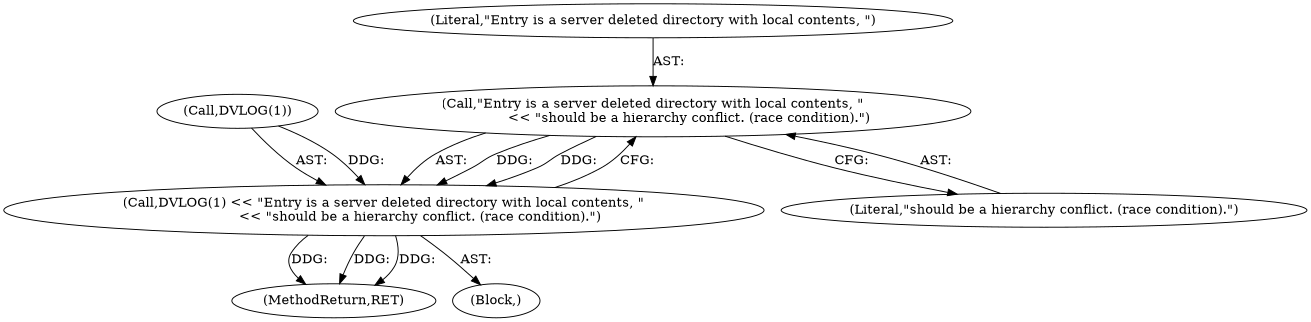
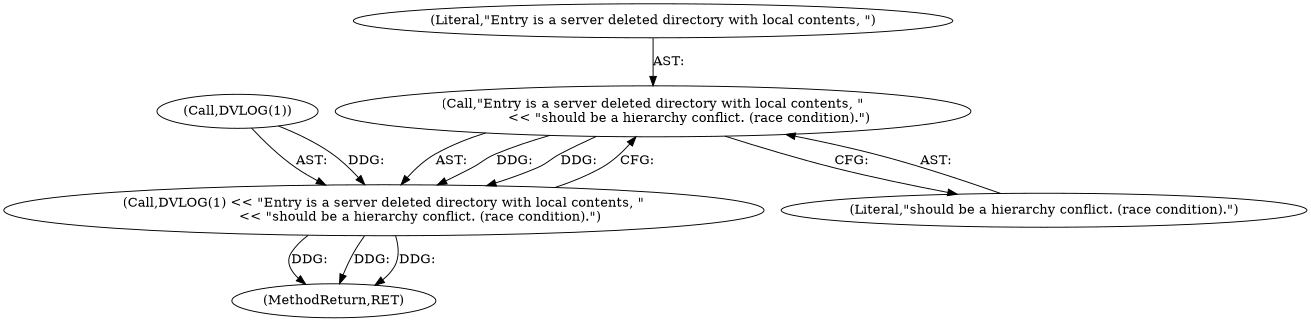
node "(Block,)": removed
